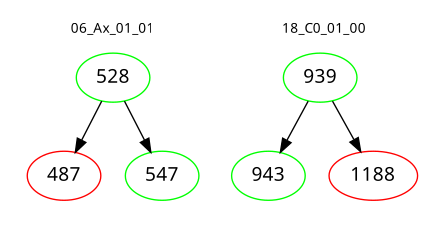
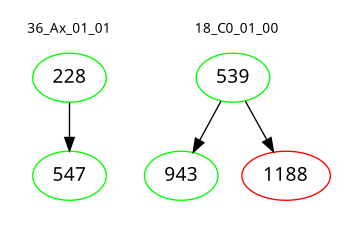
cluster "06_Ax_01_01": label "06_Ax_01_01" -> "36_Ax_01_01"
node "528": label "528" -> "228"
node "939": label "939" -> "539"
node "487": removed
